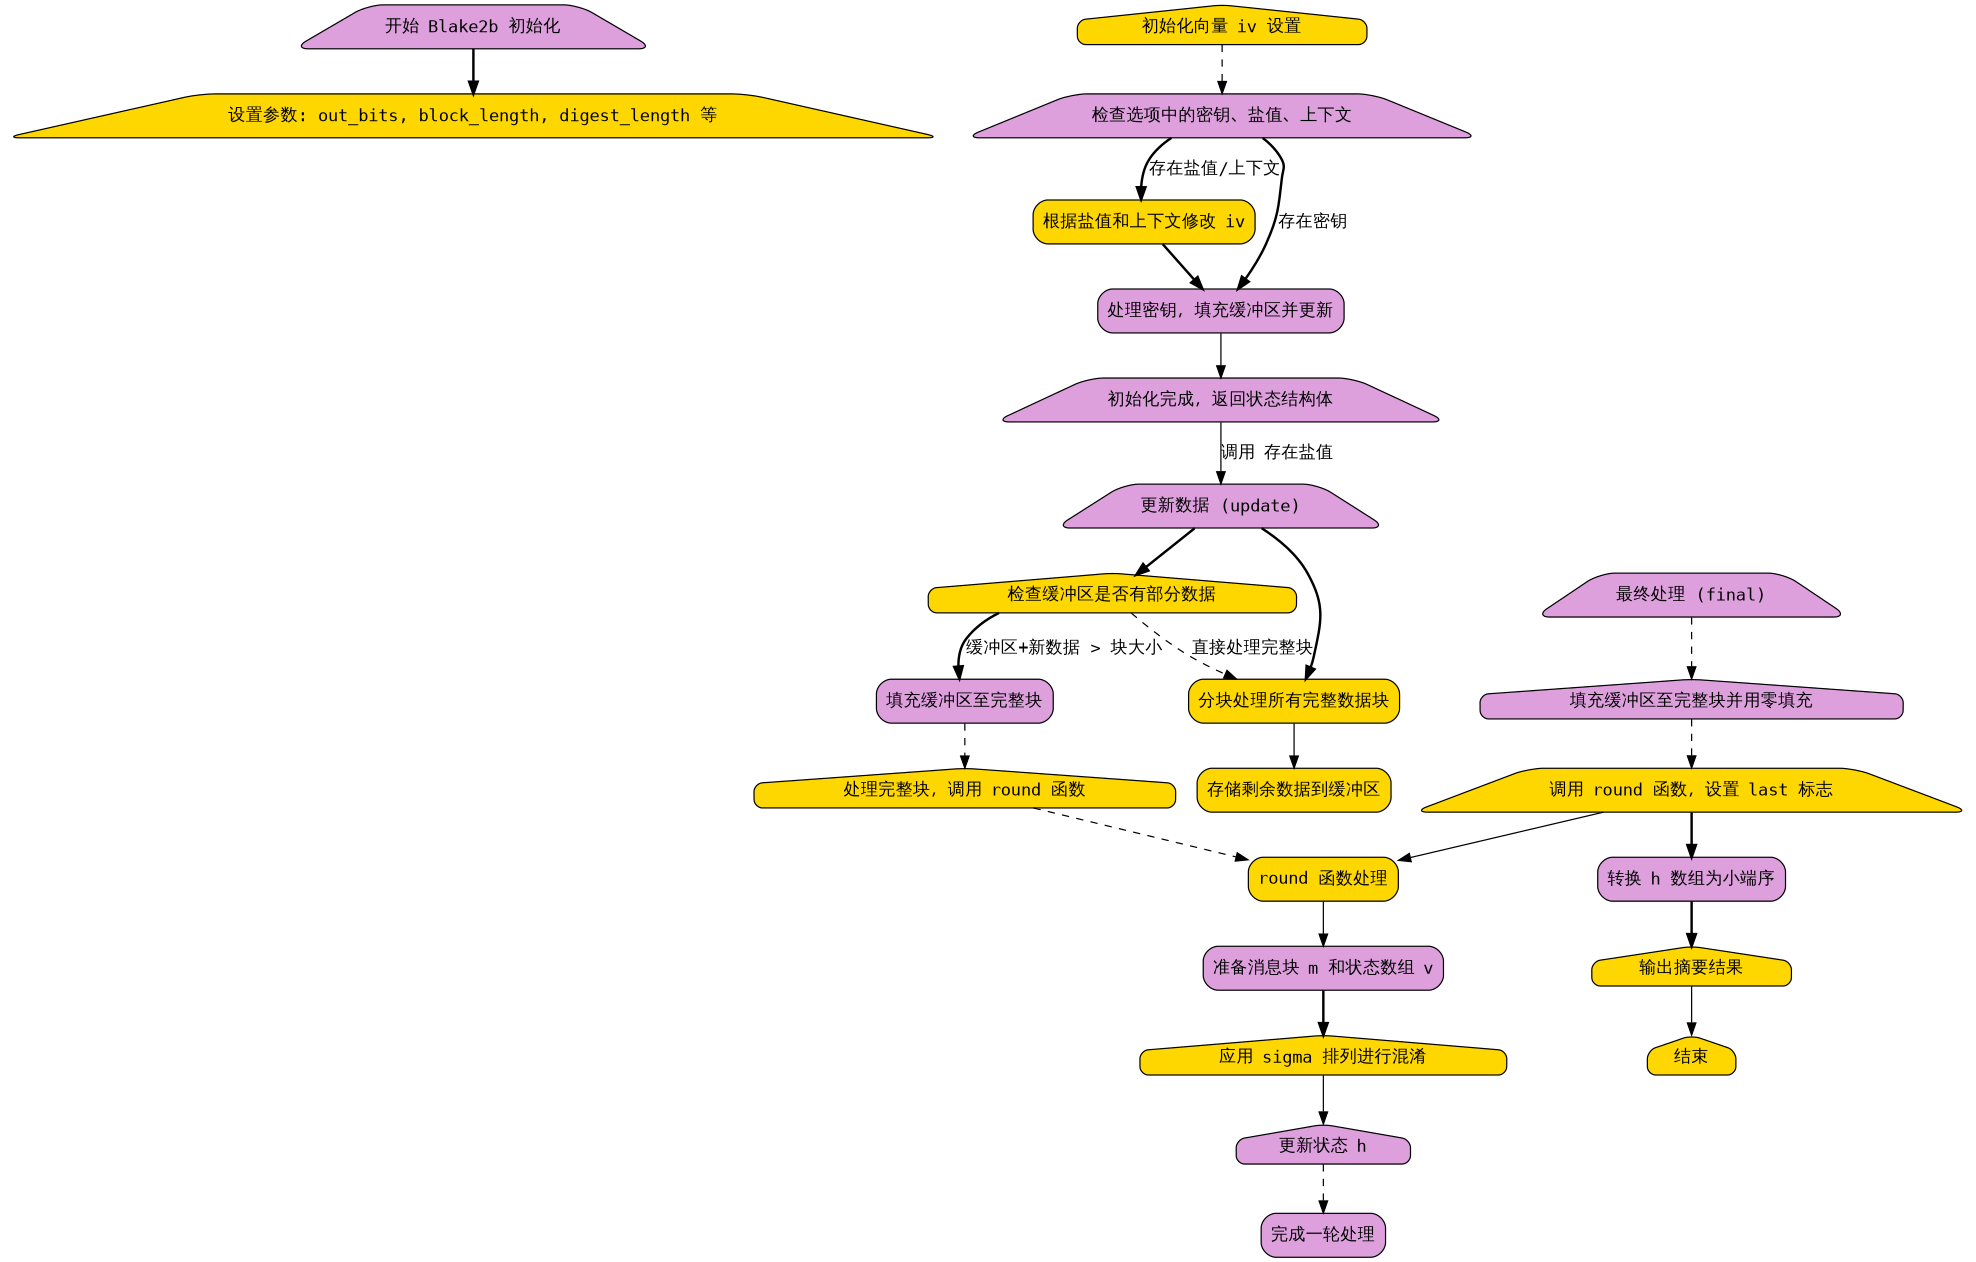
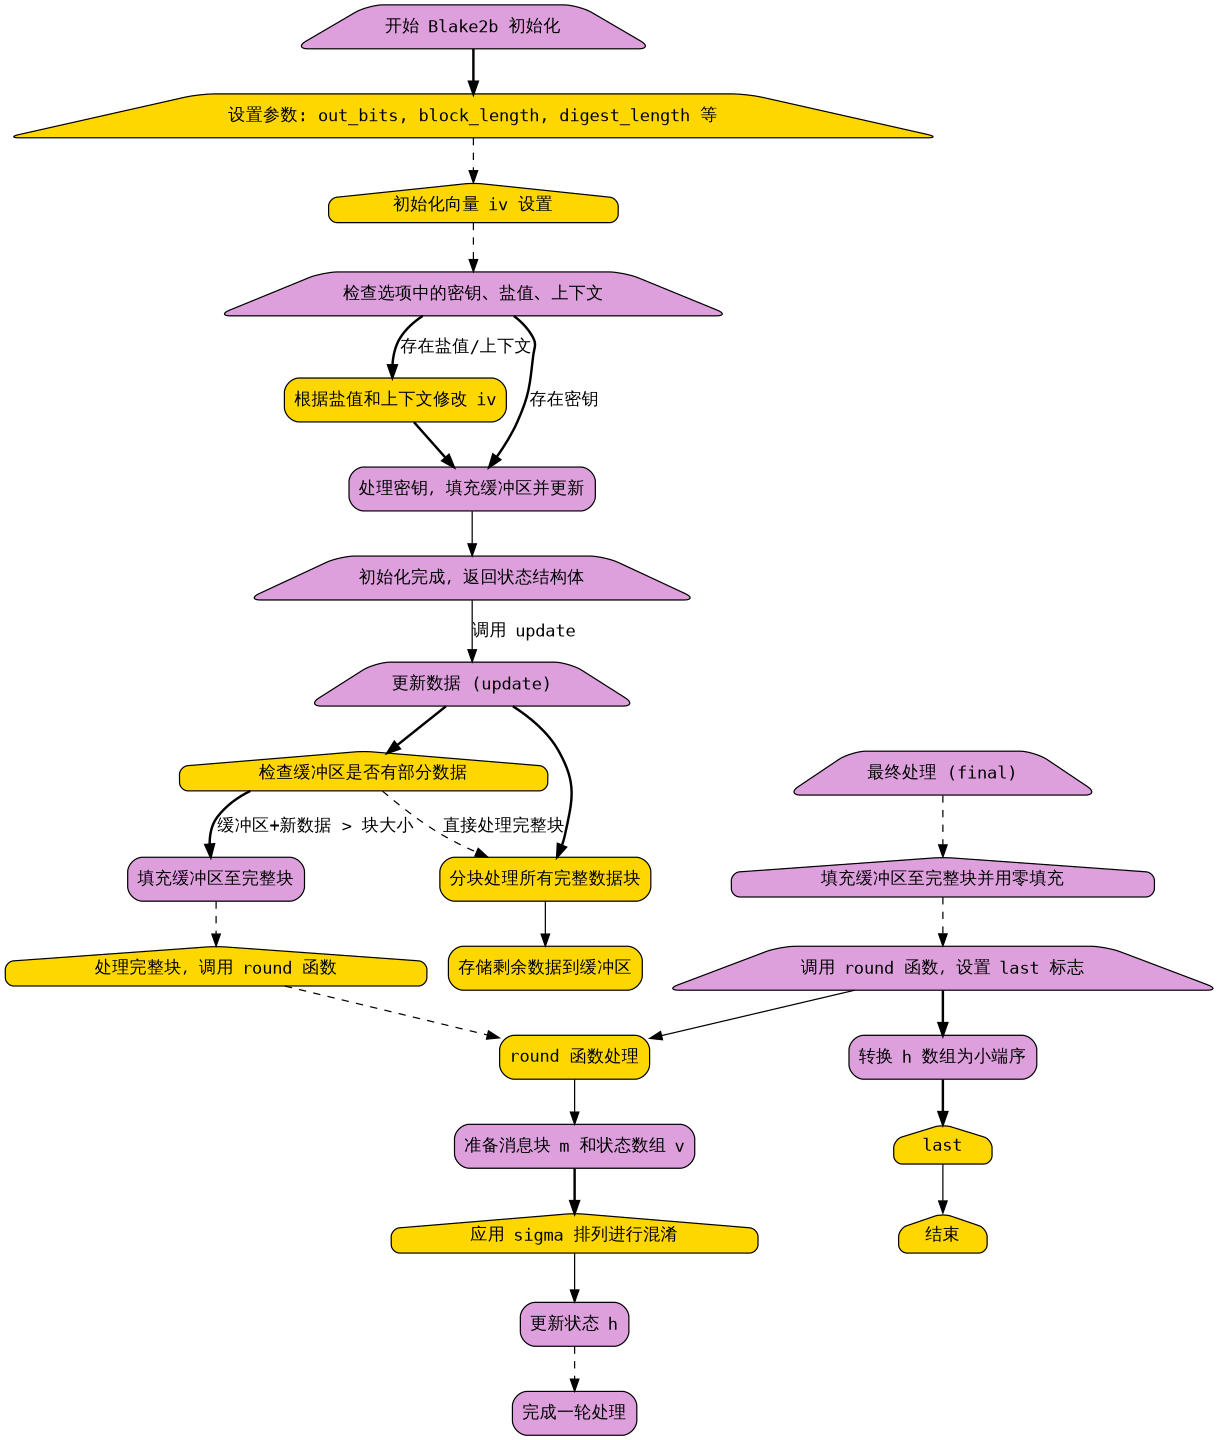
edge "设置参数: out_bits, block_length, digest_length 等" -> "初始化向量 iv 设置": added
edge "初始化完成，返回状态结构体" -> "更新数据 (update)": label "调用 存在盐值" -> "调用 update"
node "调用 round 函数，设置 last 标志": fillcolor gold -> plum
node "输出摘要结果": label "输出摘要结果" -> "last"
node "更新状态 h": shape house -> box
